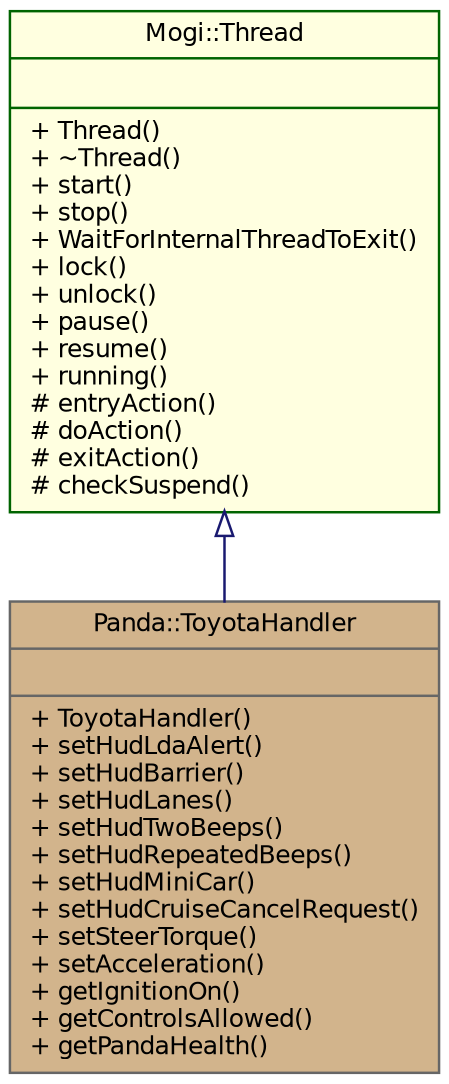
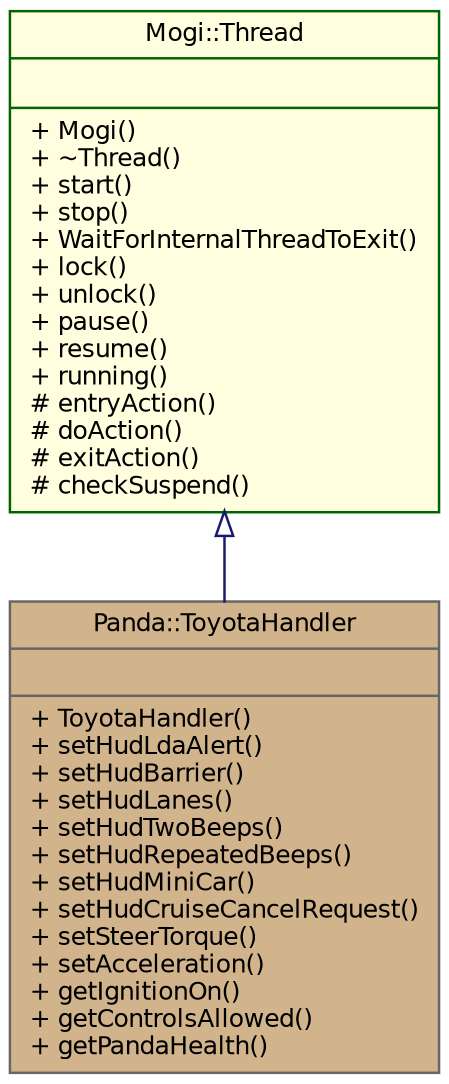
node "Mogi::Thread": text "+ Thread()" -> "+ Mogi()"
